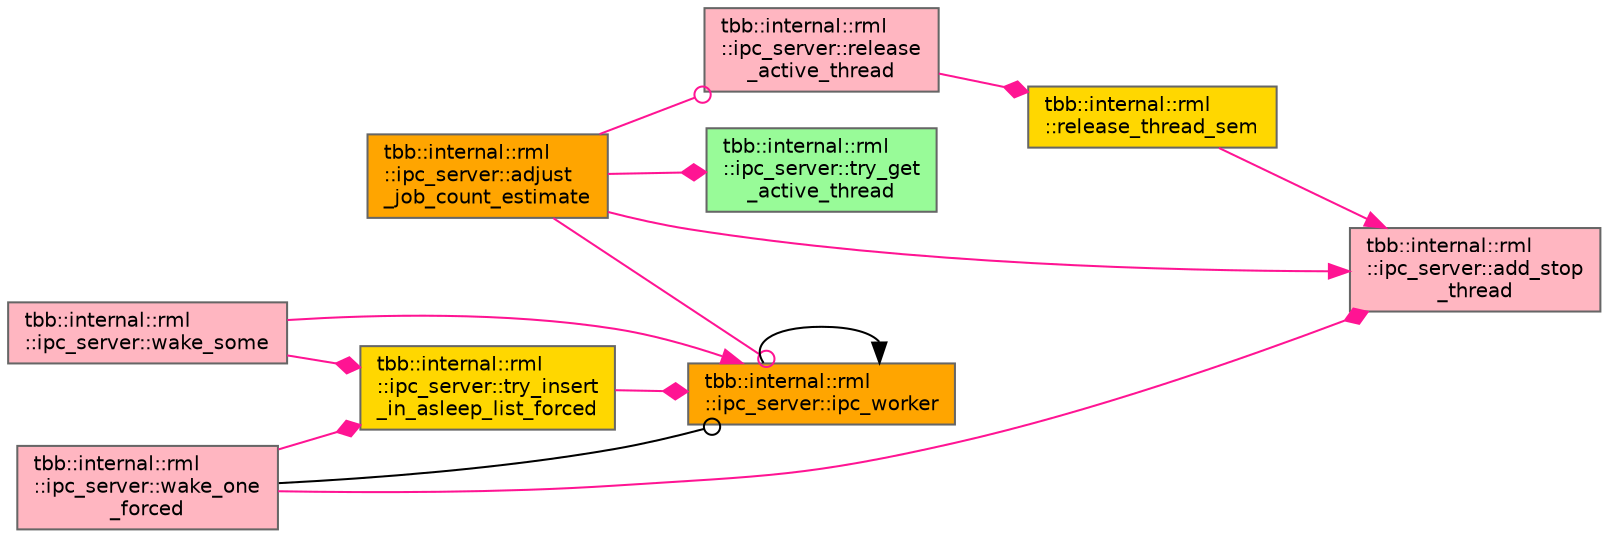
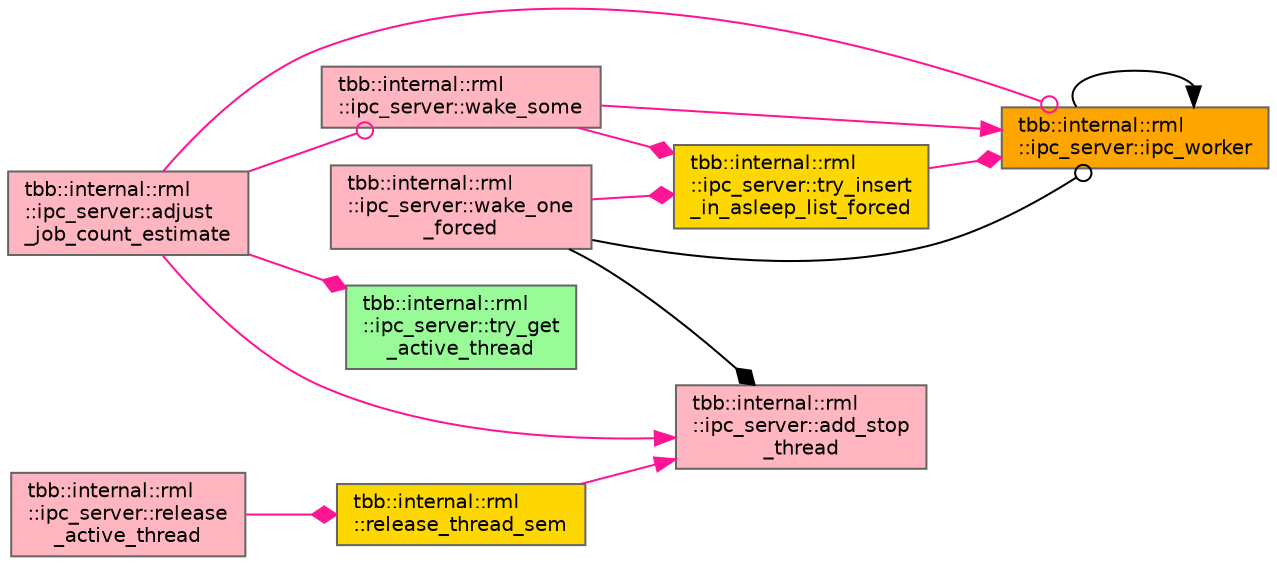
edge "tbb::internal::rml ::ipc_server::adjust _job_count_estimate" -> "tbb::internal::rml ::ipc_server::release _active_thread": now "tbb::internal::rml ::ipc_server::adjust _job_count_estimate" -> "tbb::internal::rml ::ipc_server::wake_some"
node "tbb::internal::rml ::ipc_server::adjust _job_count_estimate": fillcolor orange -> lightpink
edge "tbb::internal::rml ::ipc_server::wake_one _forced" -> "tbb::internal::rml ::ipc_server::add_stop _thread": color deeppink -> black
